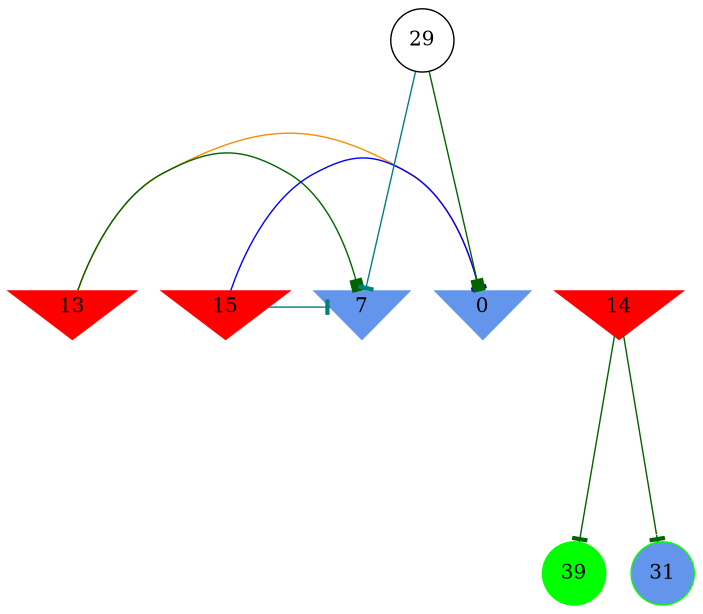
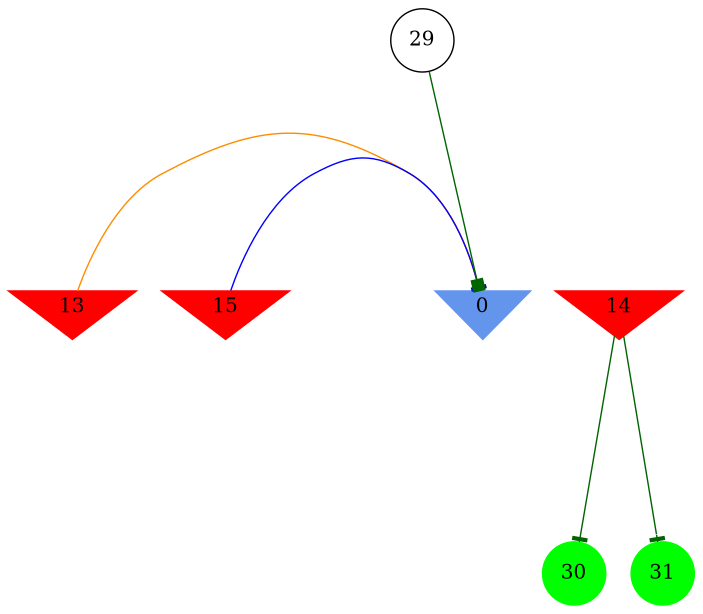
node "7": removed
node "39": label "39" -> "30"
node "31": fillcolor cornflowerblue -> green
